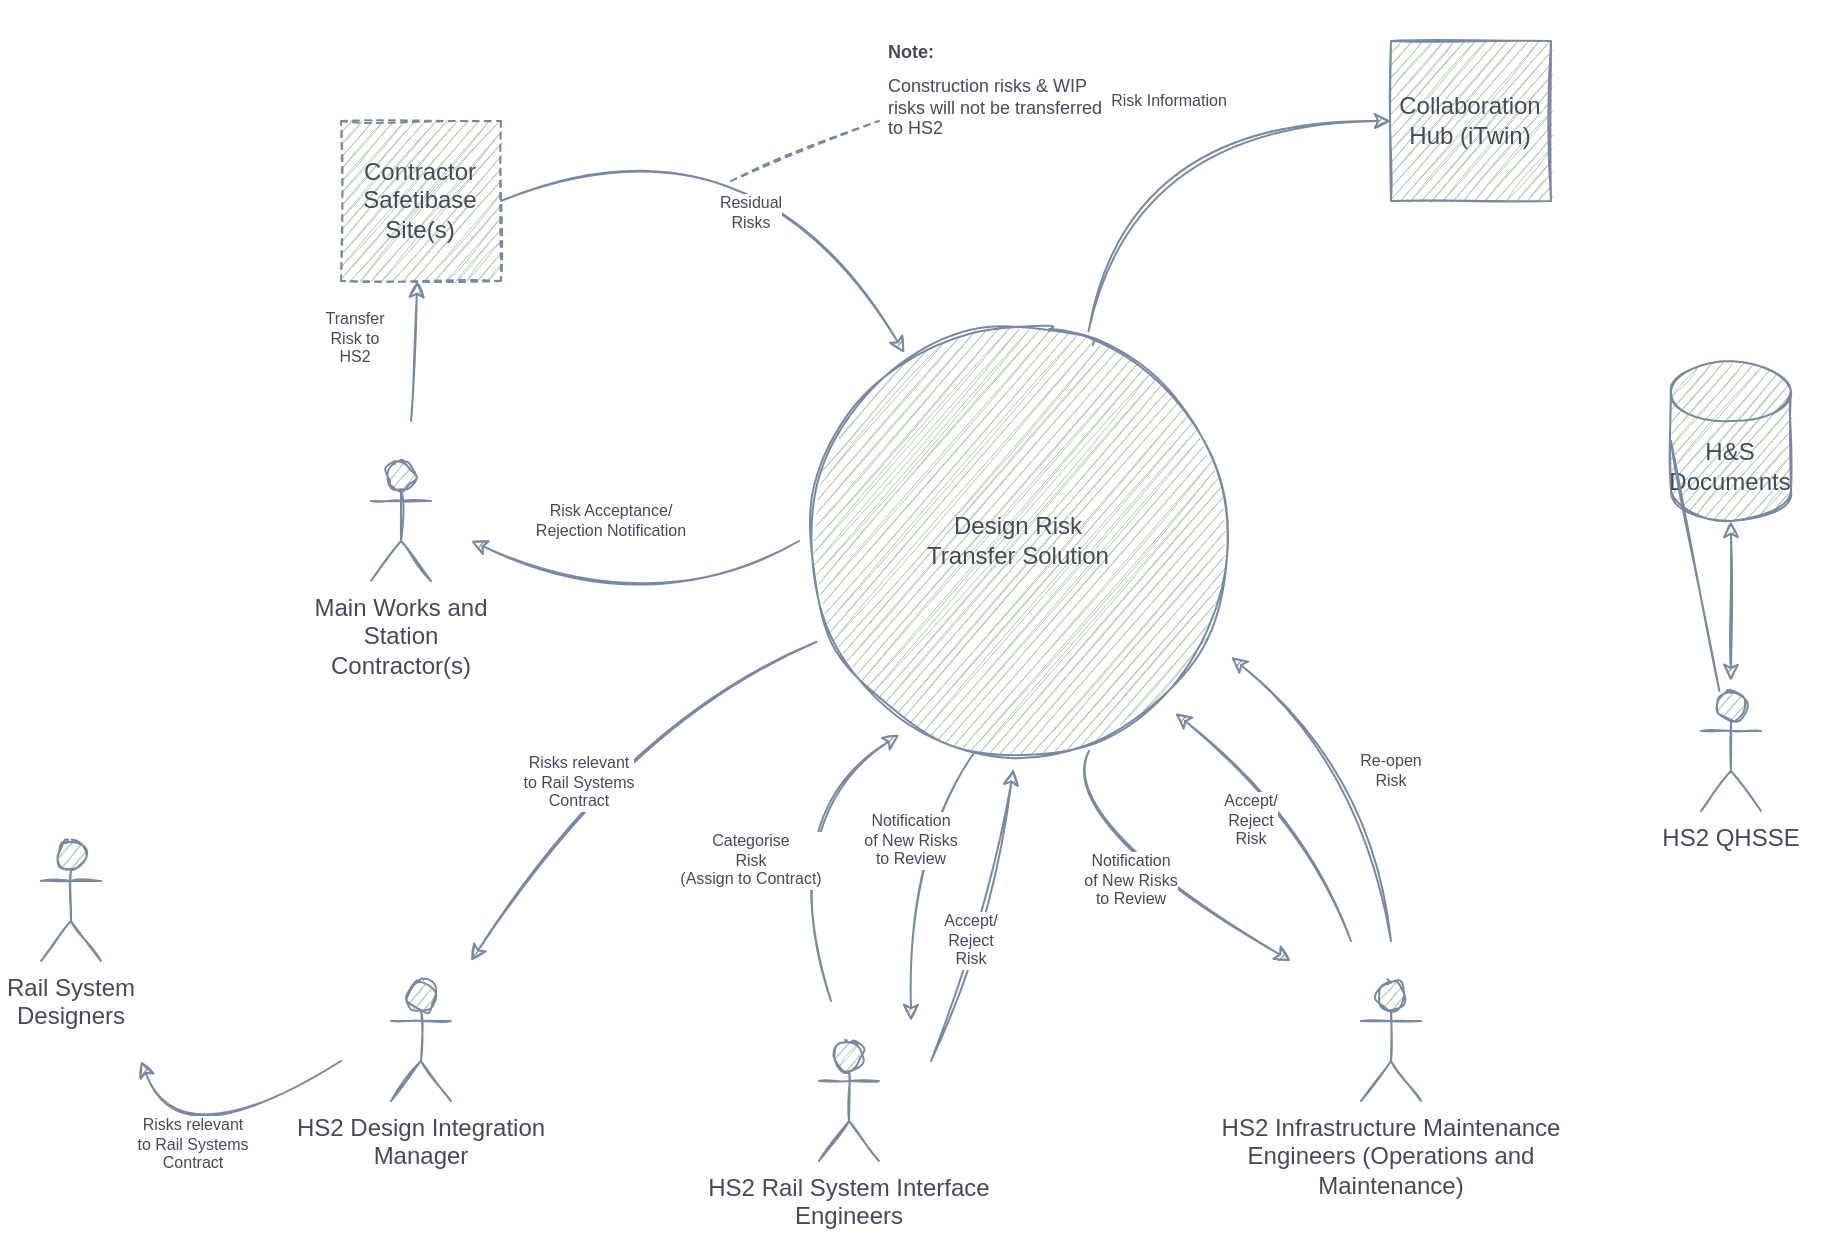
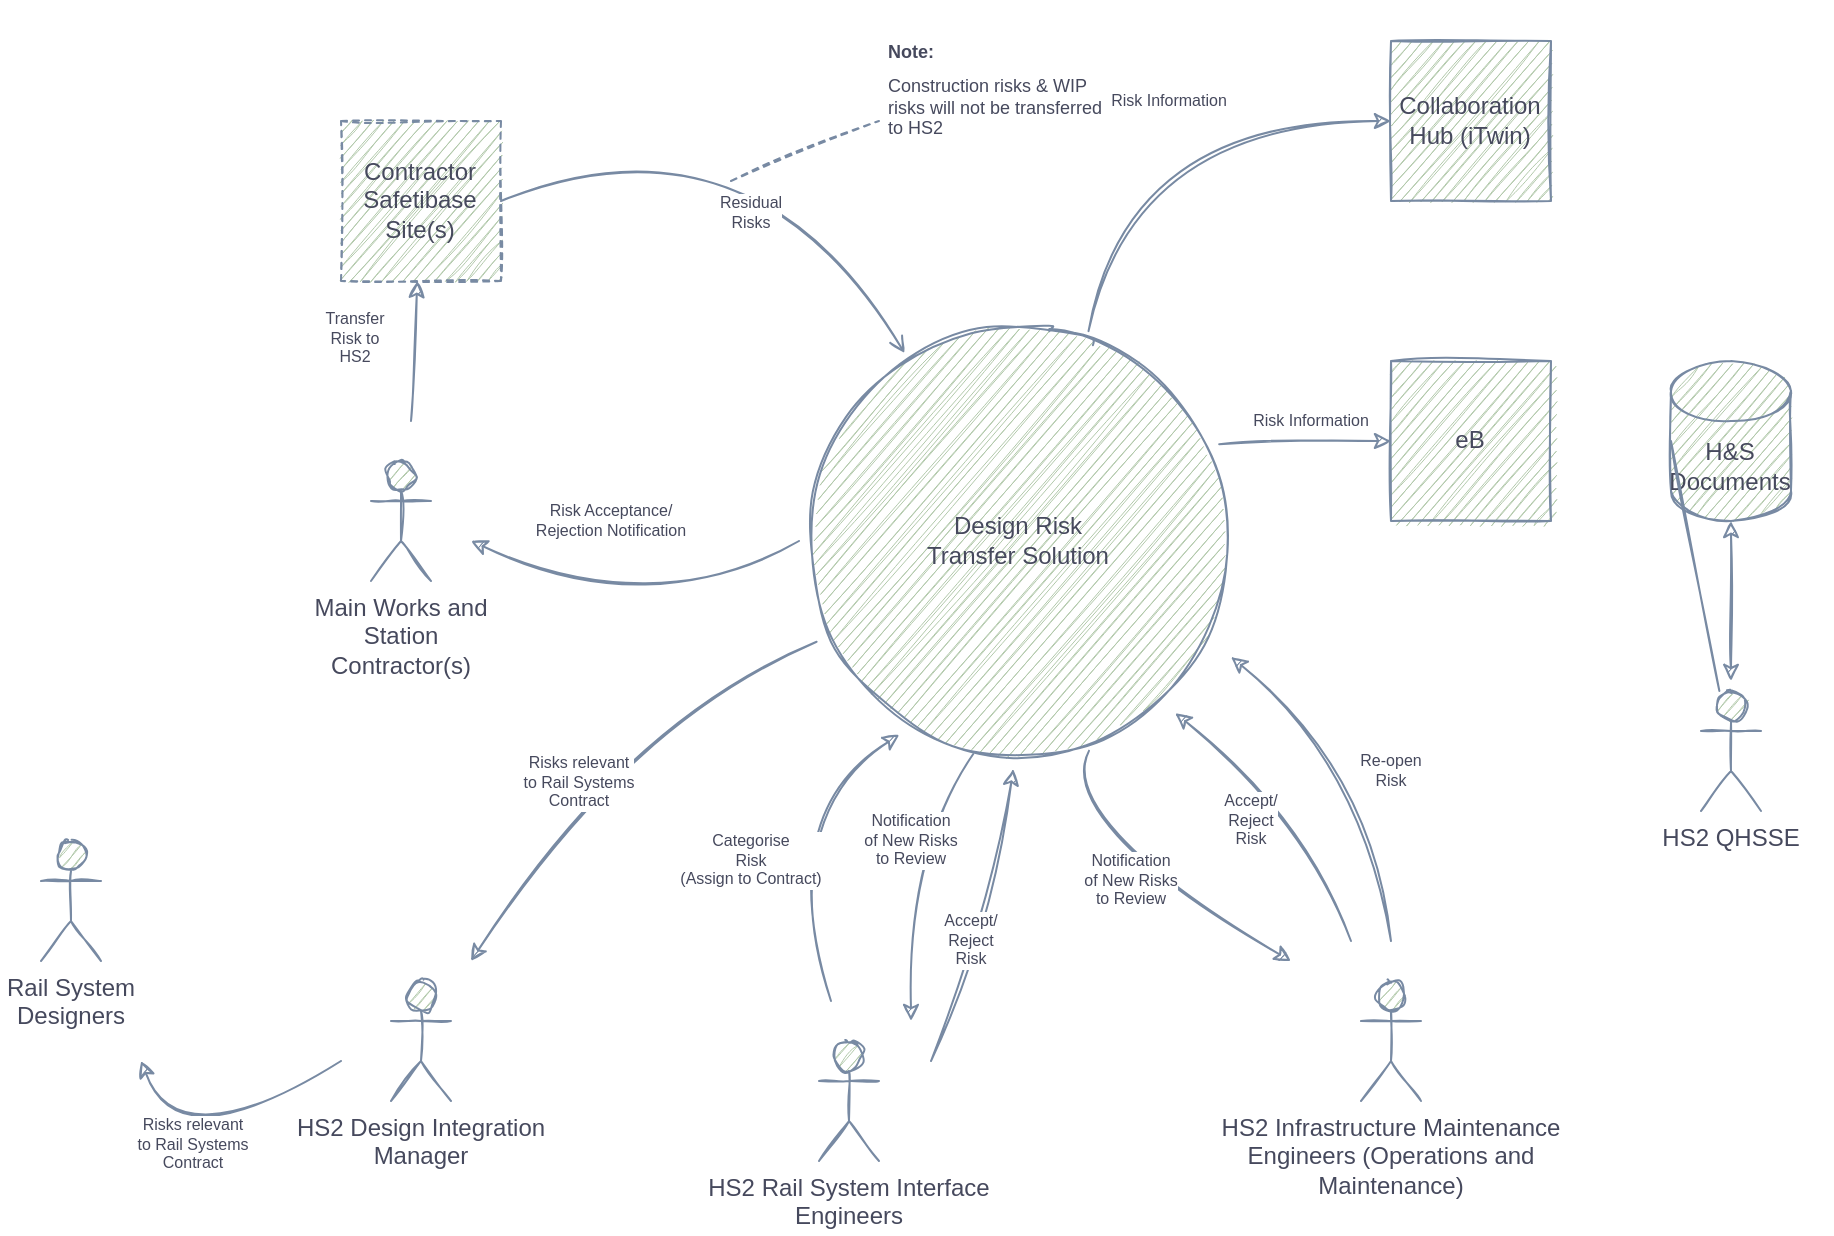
edge "Contractor Safetibase Site(s)" -> "Design Risk Transfer Solution": arrowhead classic -> open
node "eB": added
edge "Design Risk Transfer Solution" -> "eB": added, label "Risk Information"
